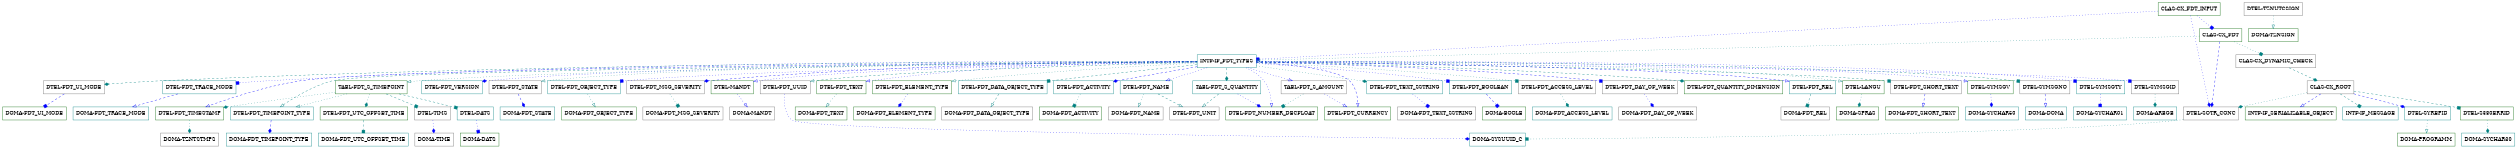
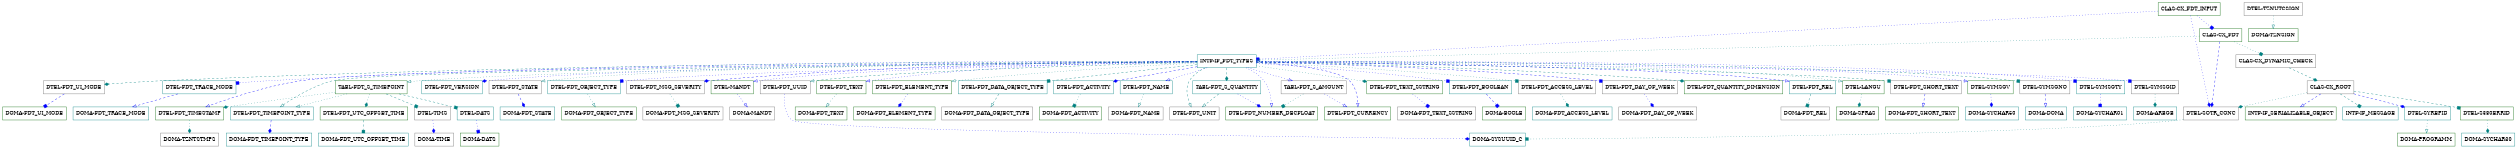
node "DTEL-FDT_TEXT_SSTRING": color teal -> darkgreen
edge "DTEL-FDT_NAME" -> "DTEL-FDT_UNIT": now "INTF-IF_FDT_TYPES" -> "DTEL-FDT_UNIT"
